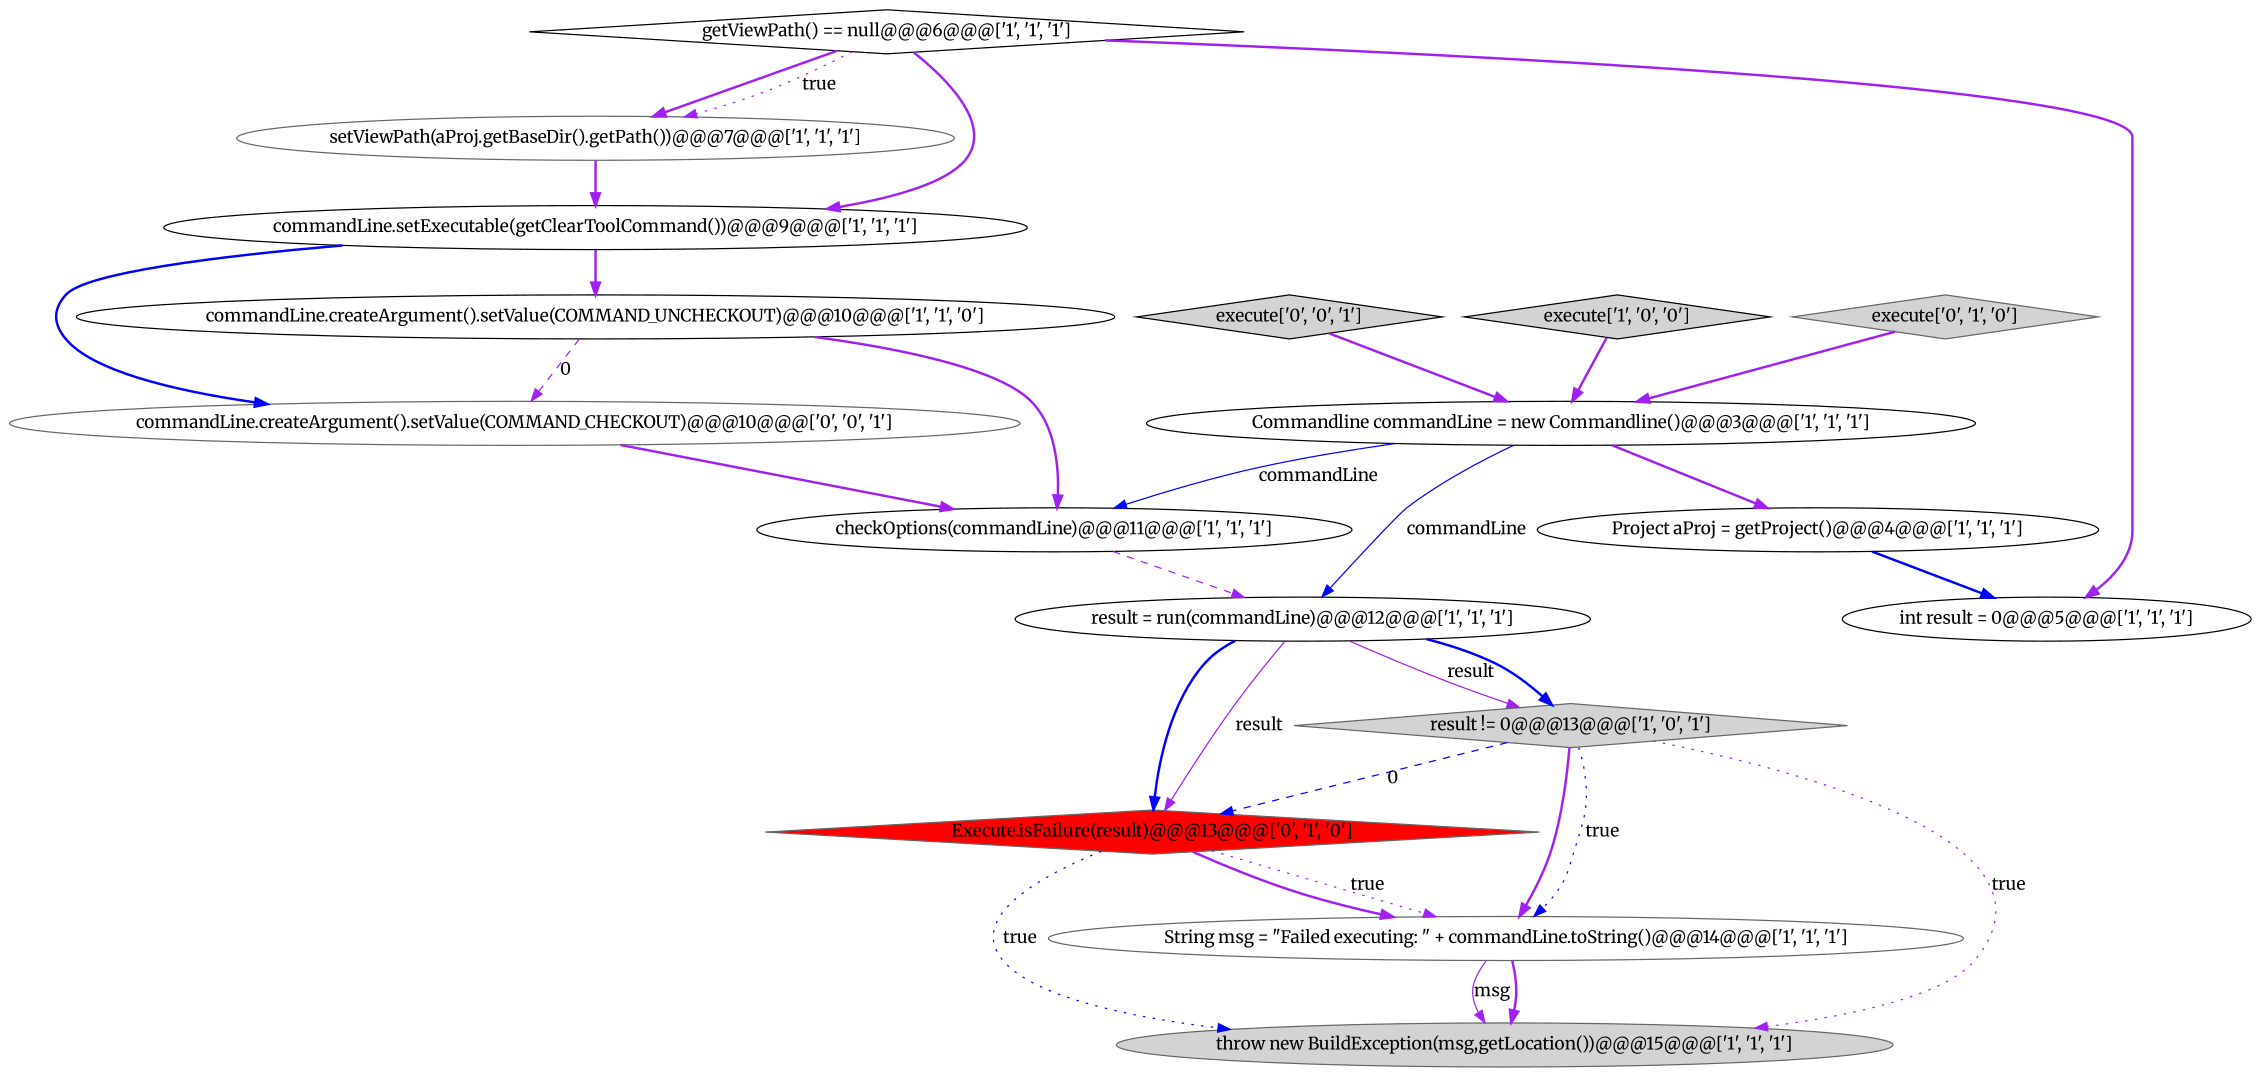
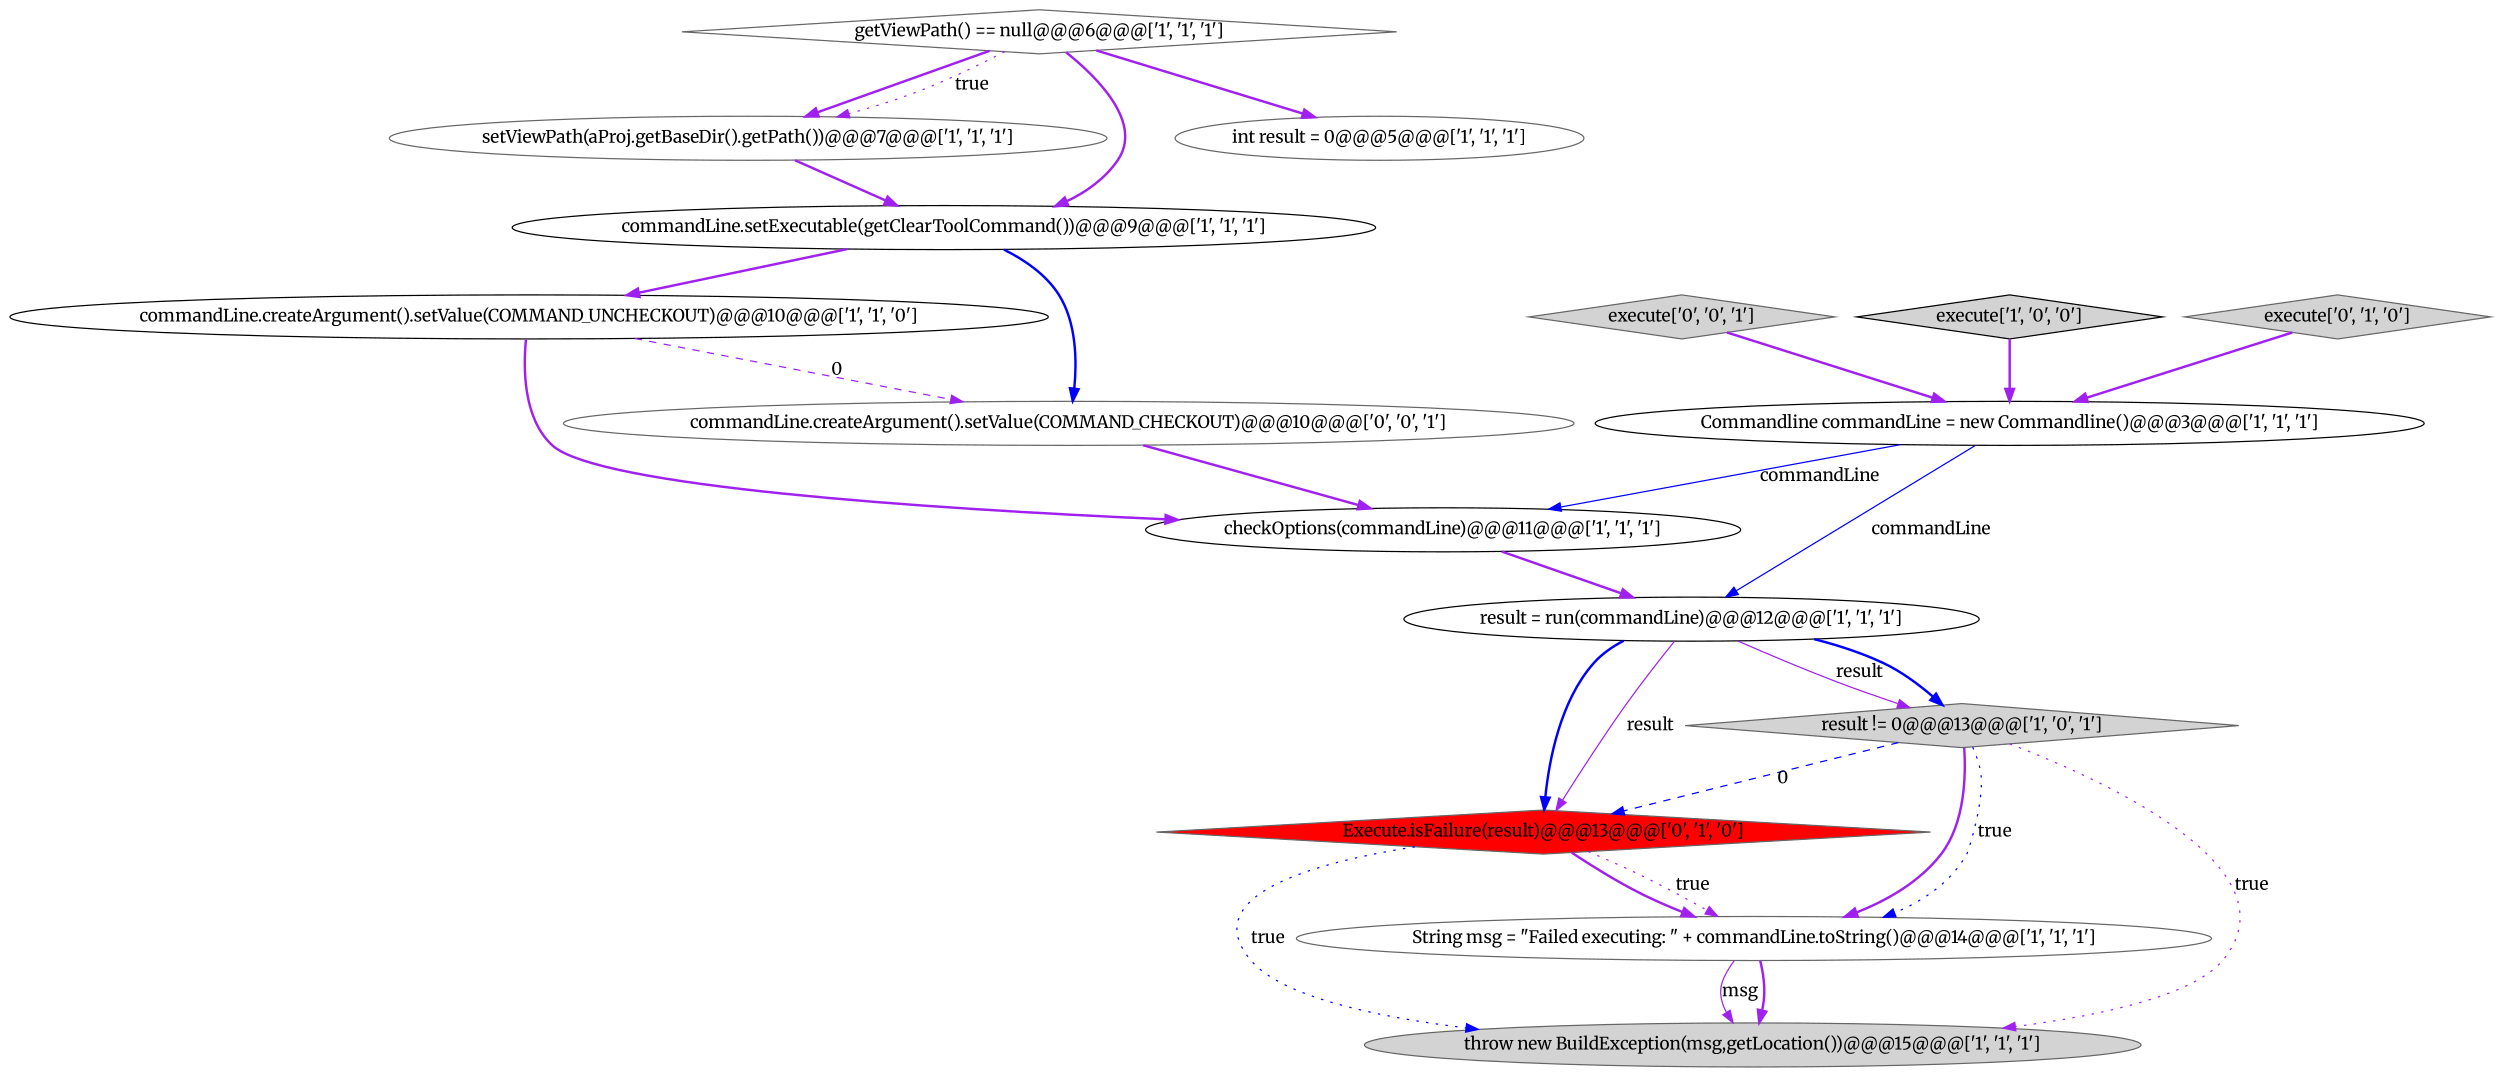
node "getViewPath() == null@@@6@@@['1', '1', '1']": color black -> gray40
node "execute['0', '0', '1']": color black -> gray40
node "Project aProj = getProject()@@@4@@@['1', '1', '1']": removed
edge "checkOptions(commandLine)@@@11@@@['1', '1', '1']" -> "result = run(commandLine)@@@12@@@['1', '1', '1']": style dashed -> bold
node "int result = 0@@@5@@@['1', '1', '1']": color black -> gray40
